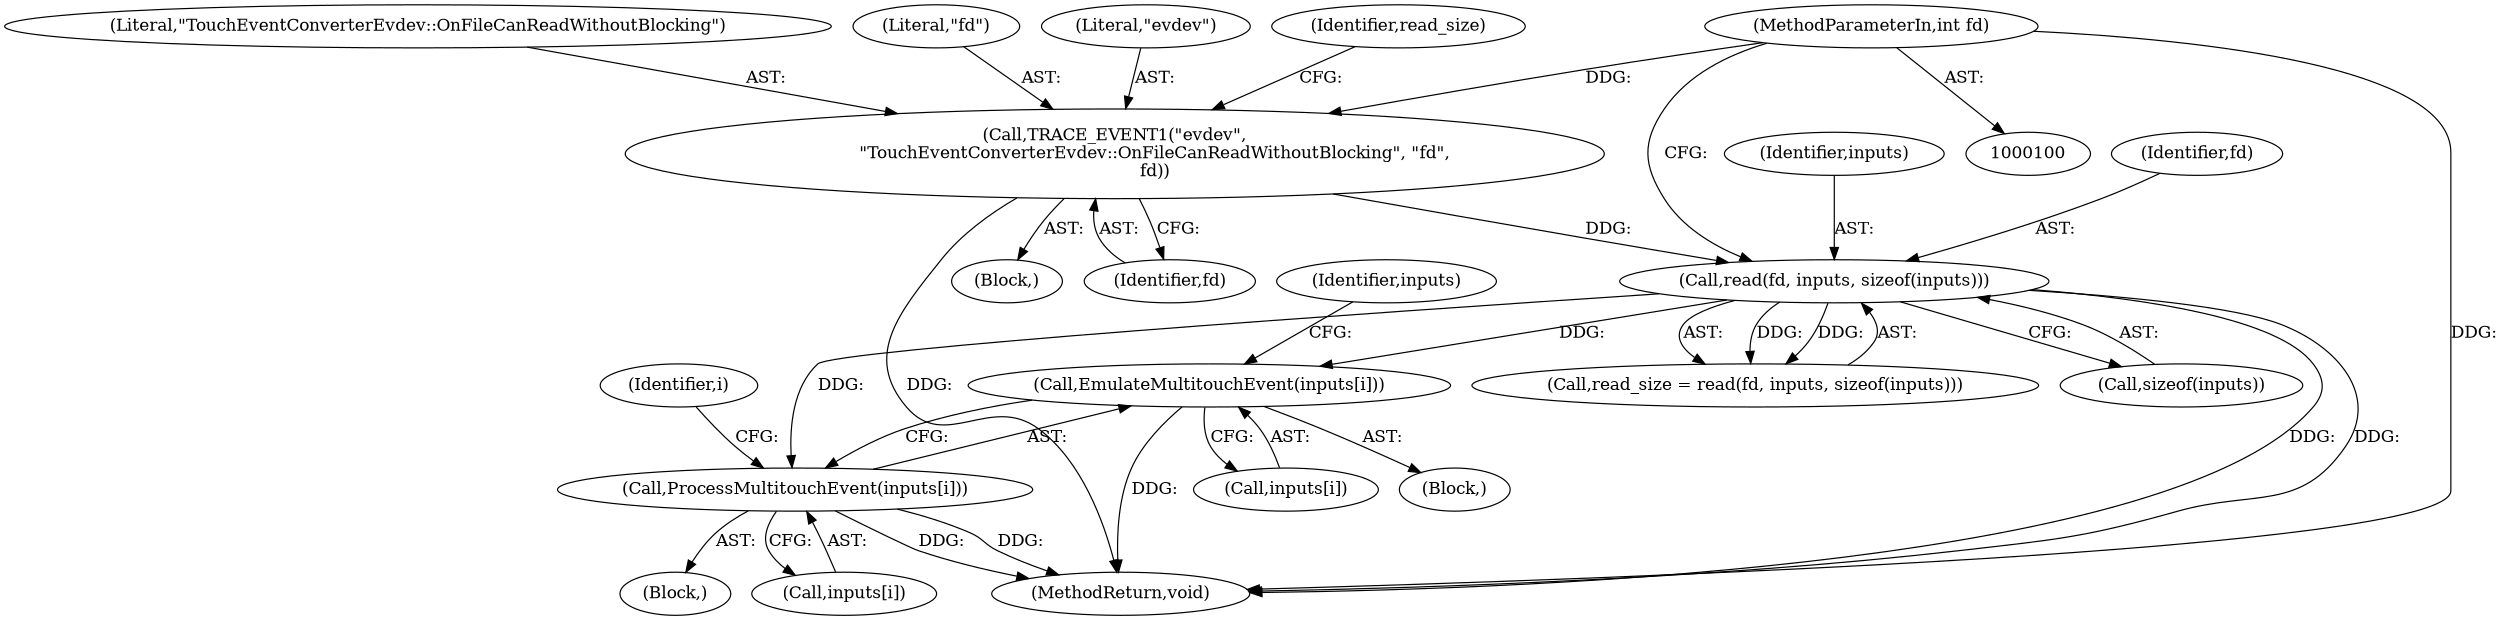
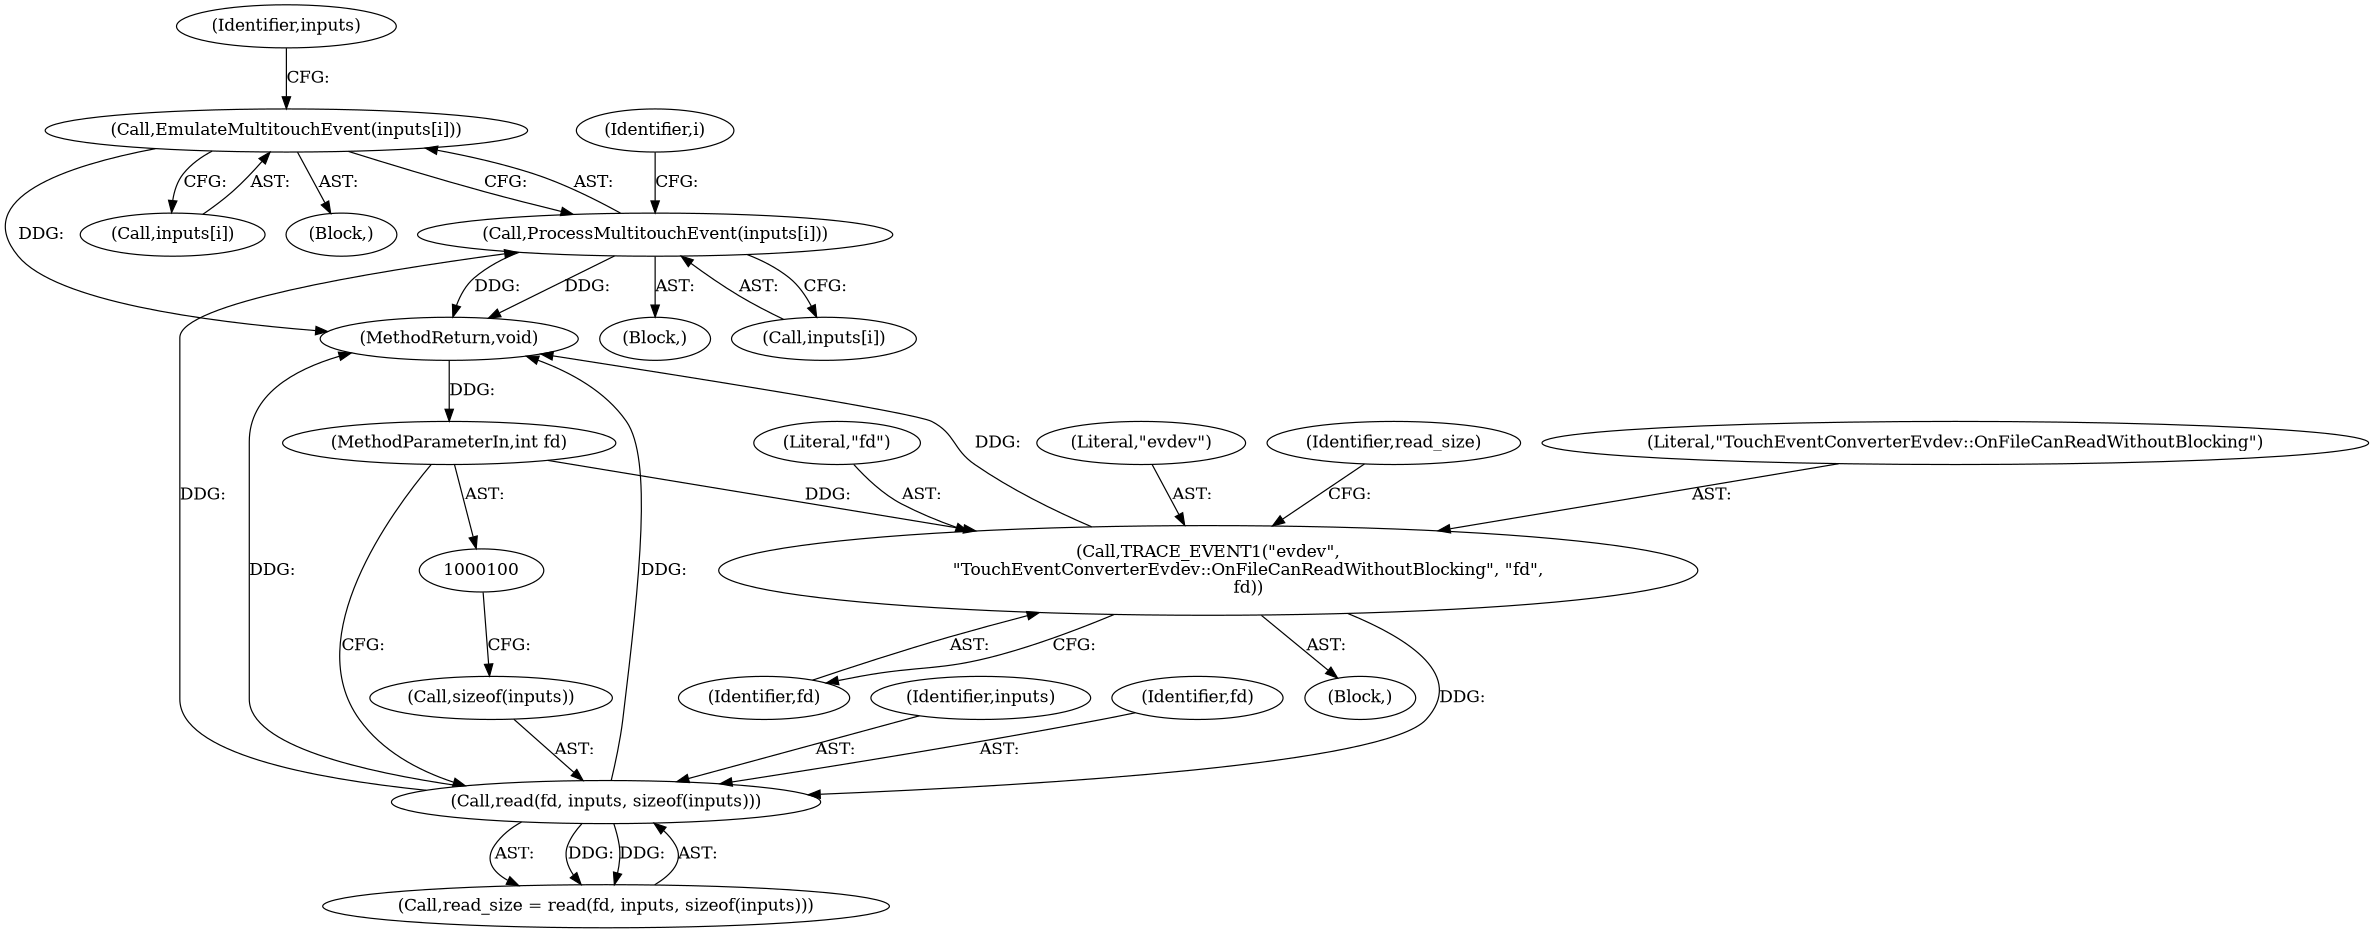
edge "(Call,read(fd, inputs, sizeof(inputs)))" -> "(Call,EmulateMultitouchEvent(inputs[i]))": removed, label "DDG:"
edge "(Call,read(fd, inputs, sizeof(inputs)))" -> "(Call,sizeof(inputs))": now "1000100" -> "(Call,sizeof(inputs))"
edge "(MethodParameterIn,int fd)" -> "(MethodReturn,void)": reversed
